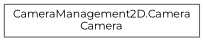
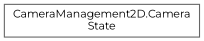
node "CameraManagement2D.Camera Camera": label "CameraManagement2D.Camera Camera" -> "CameraManagement2D.Camera State"
